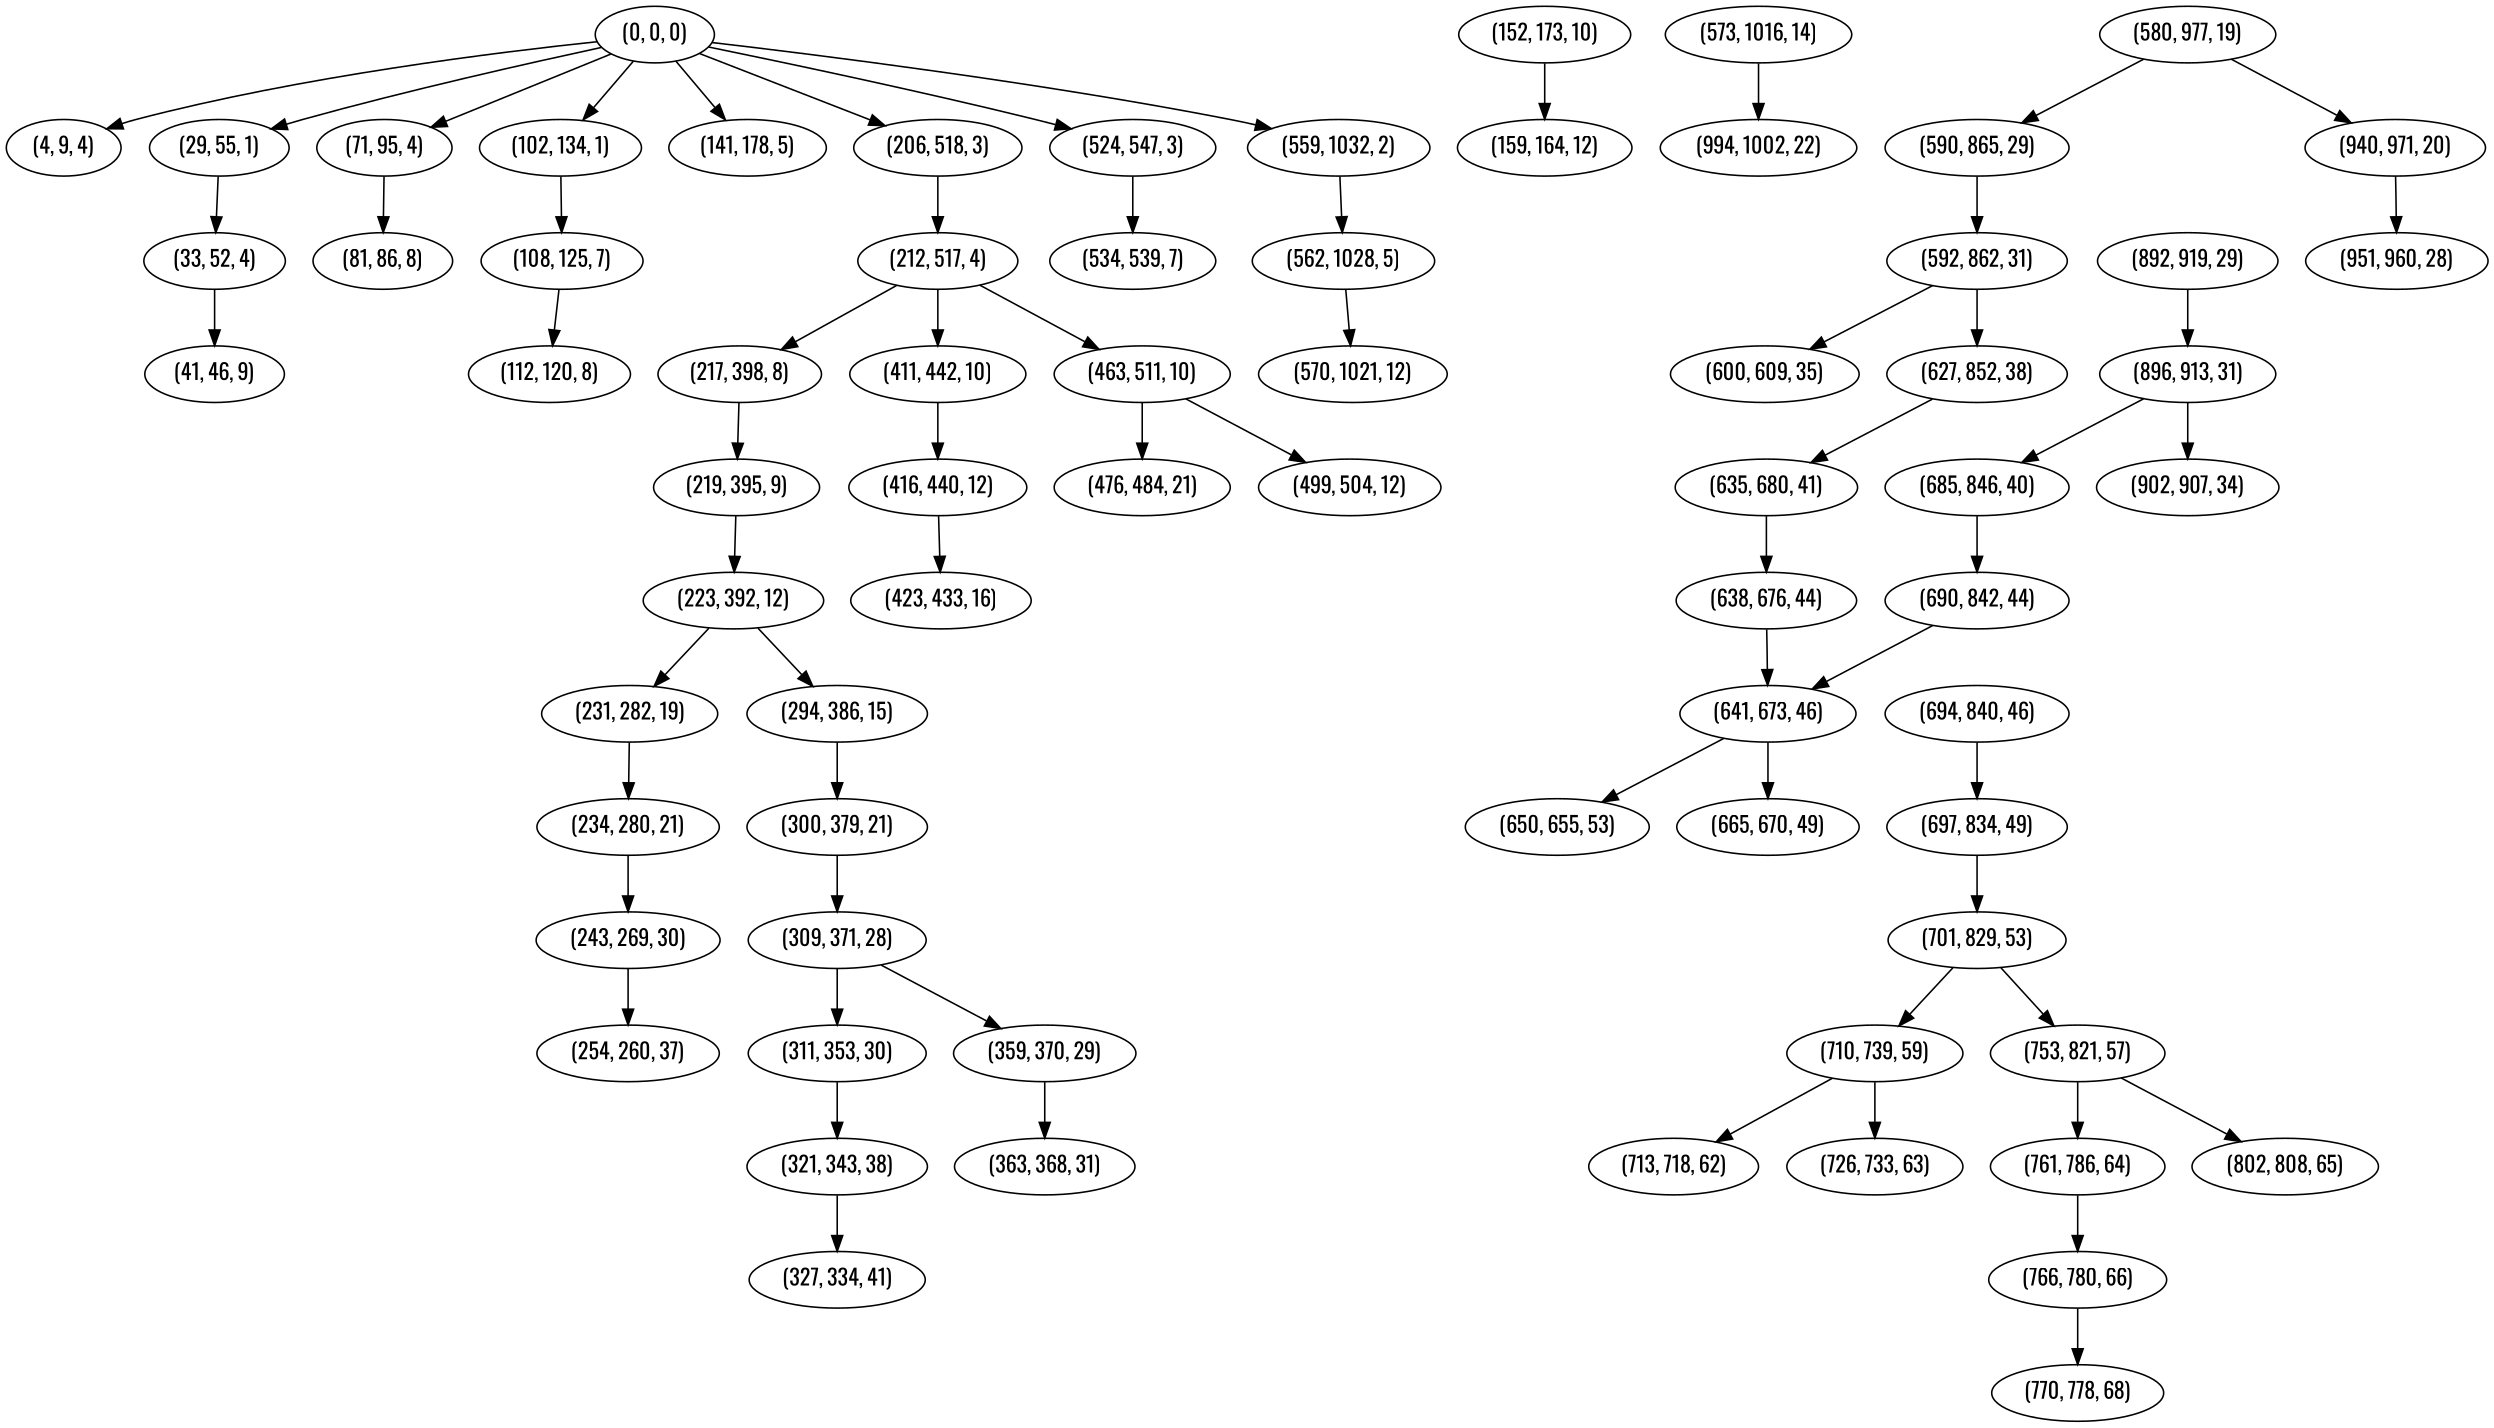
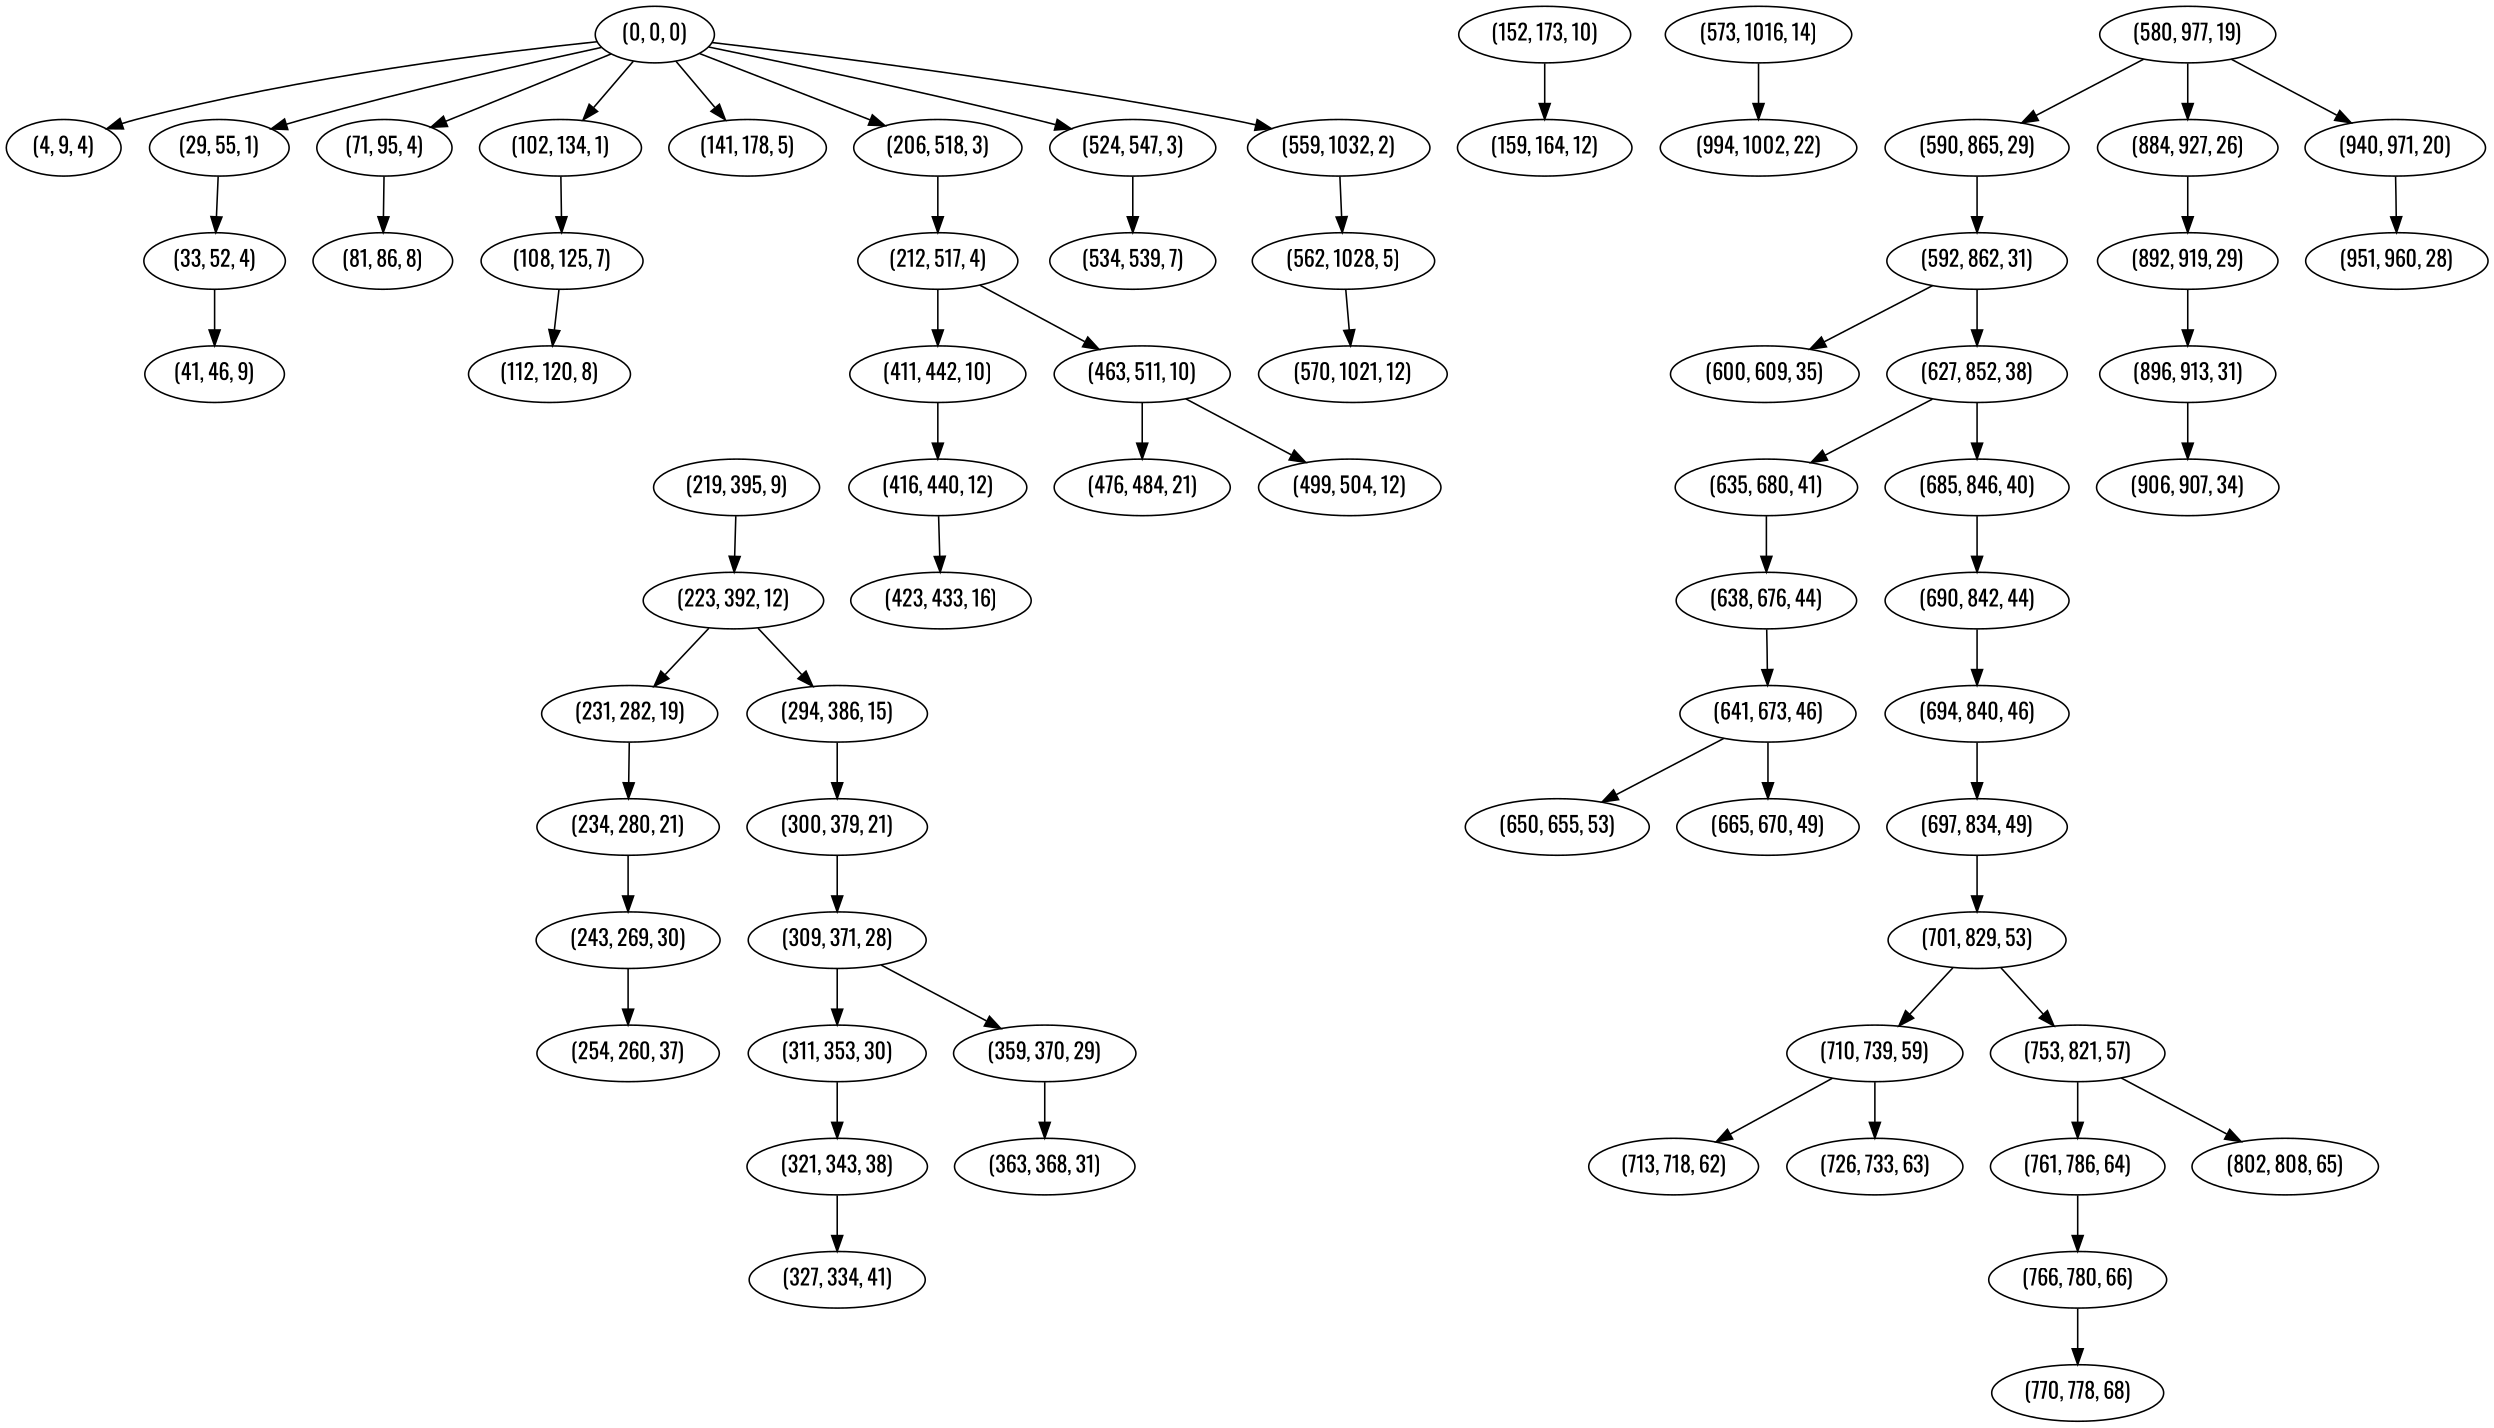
node "(884, 927, 26)": added
node "(217, 398, 8)": removed
edge "(896, 913, 31)" -> "(685, 846, 40)": now "(627, 852, 38)" -> "(685, 846, 40)"
node "(902, 907, 34)": label "(902, 907, 34)" -> "(906, 907, 34)"
edge "(690, 842, 44)" -> "(641, 673, 46)": now "(690, 842, 44)" -> "(694, 840, 46)"
